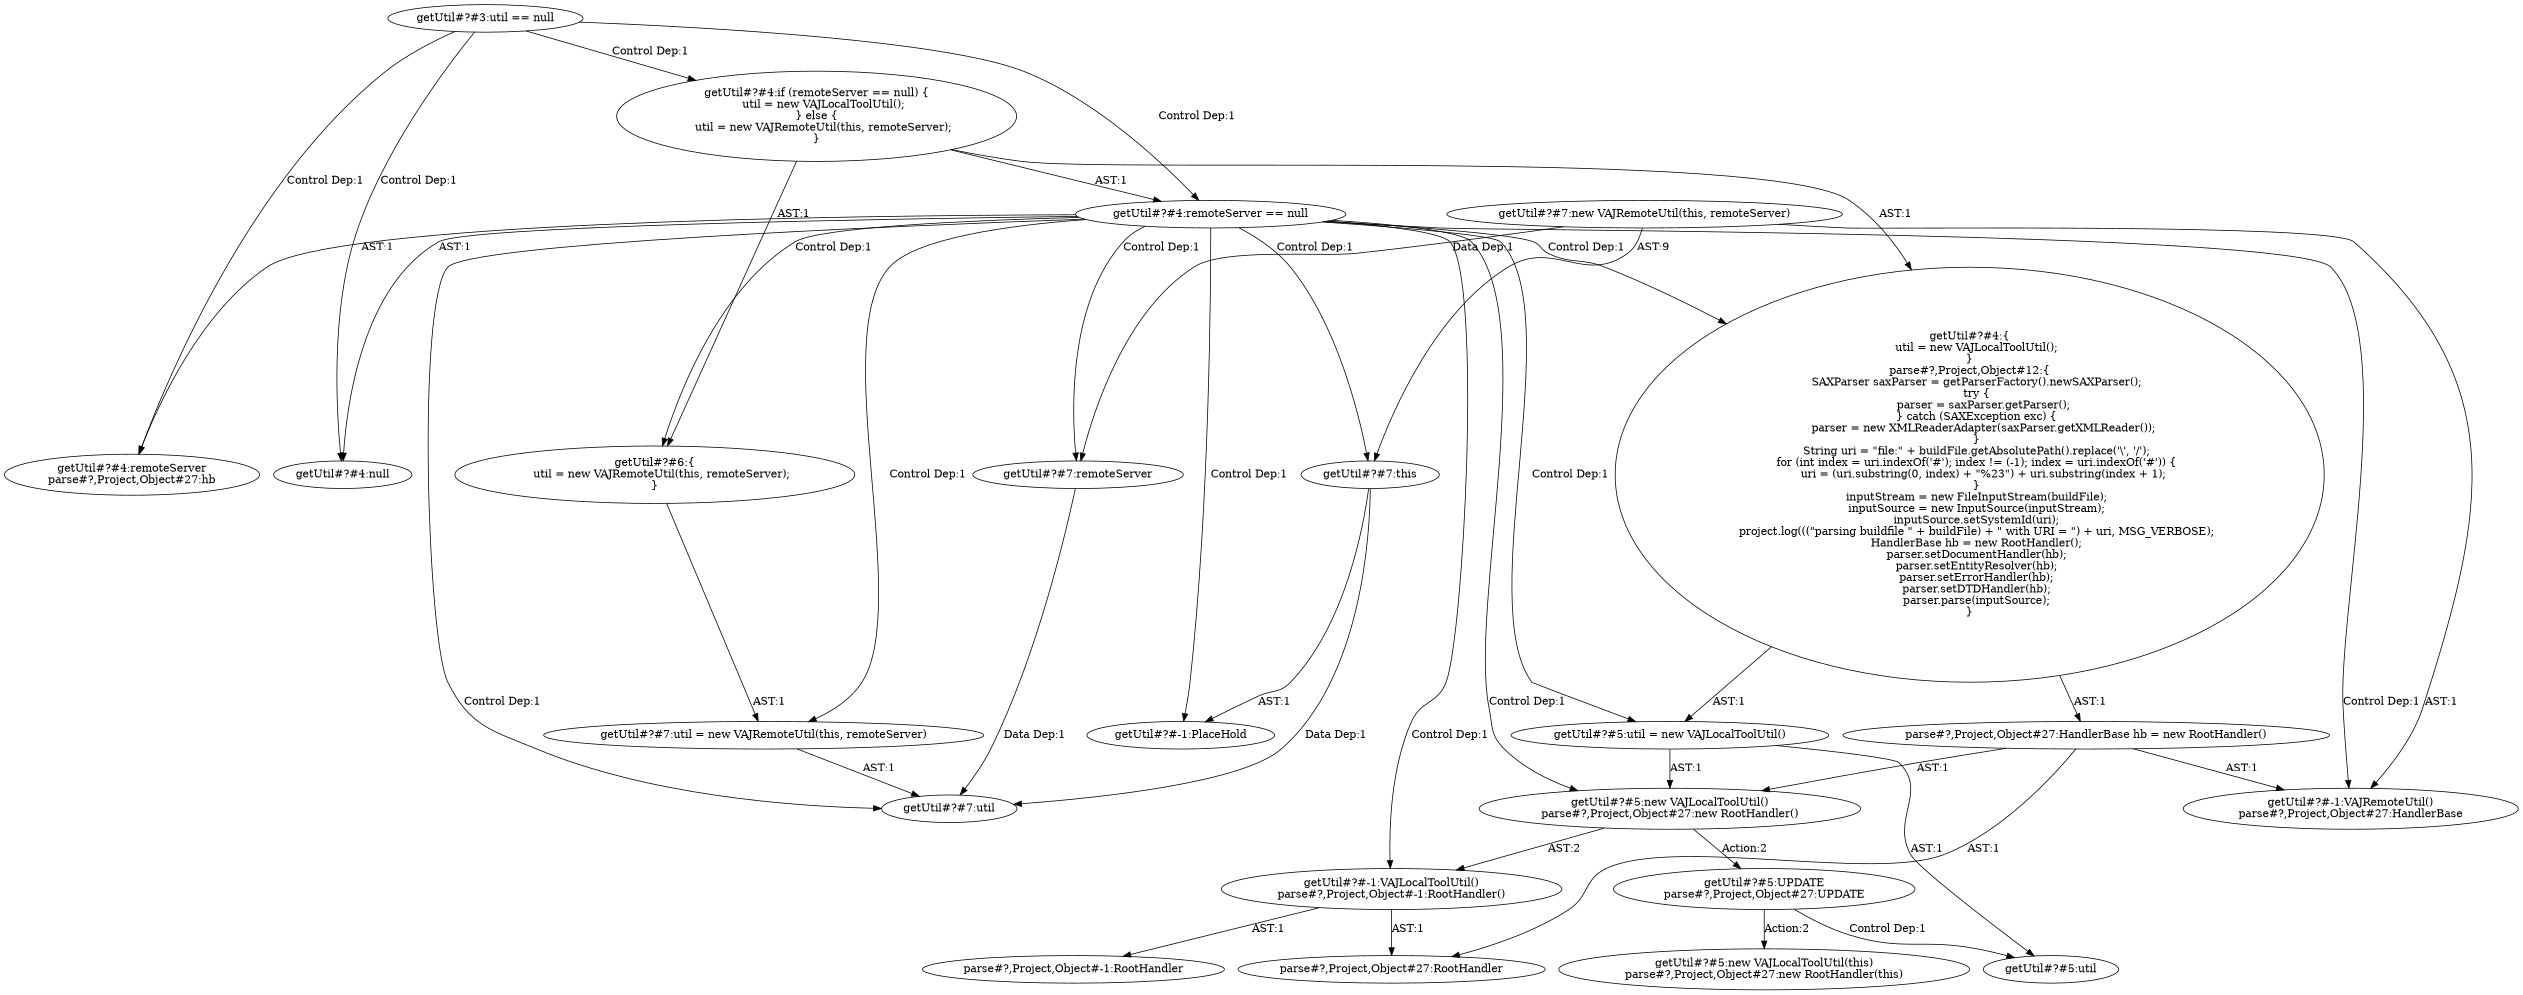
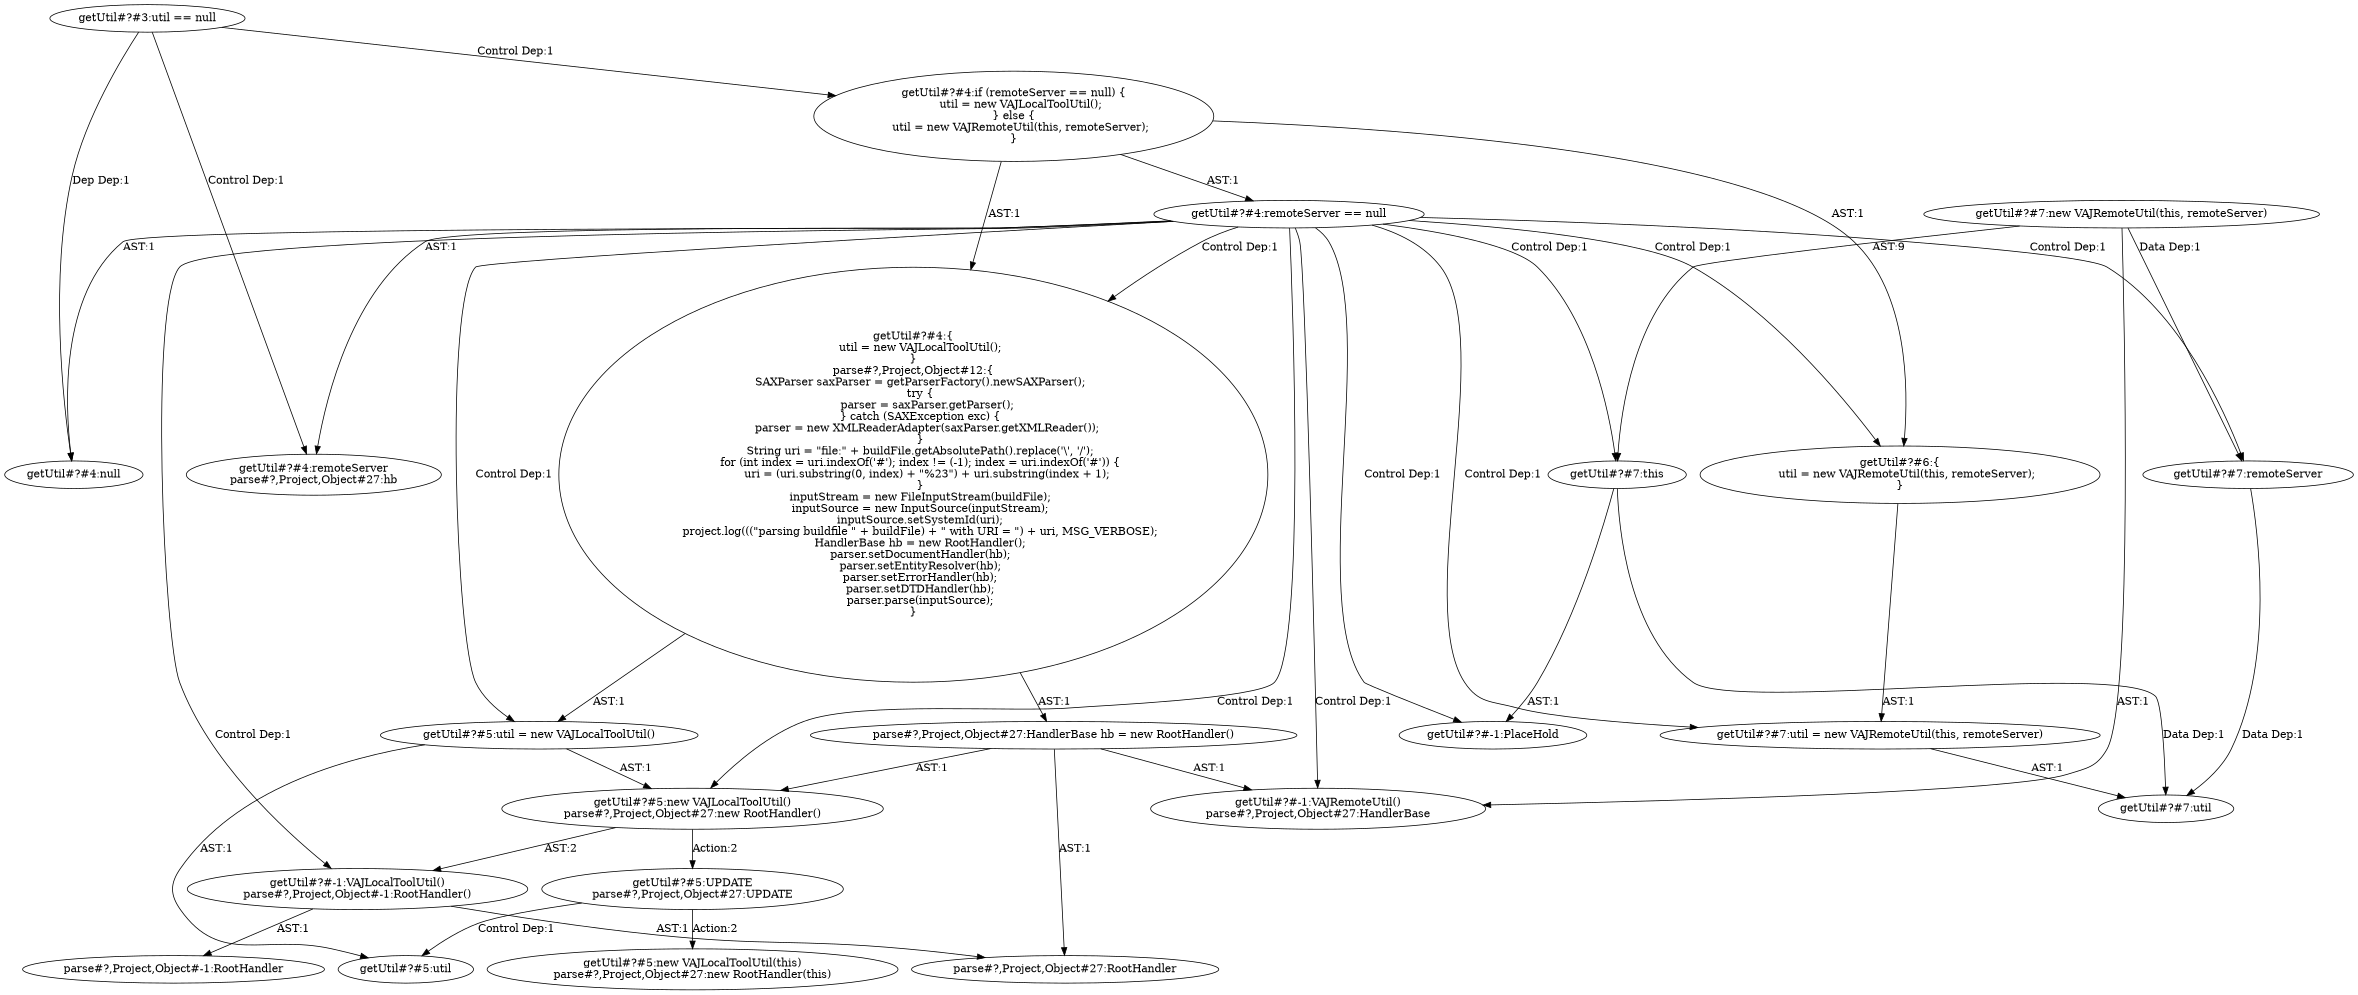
edge "getUtil#?#3:util == null" -> "getUtil#?#4:remoteServer == null": removed, label "Control Dep:1"
edge "getUtil#?#3:util == null" -> "getUtil#?#4:null": label "Control Dep:1" -> "Dep Dep:1"
edge "getUtil#?#4:remoteServer == null" -> "getUtil#?#7:util": removed, label "Control Dep:1"
